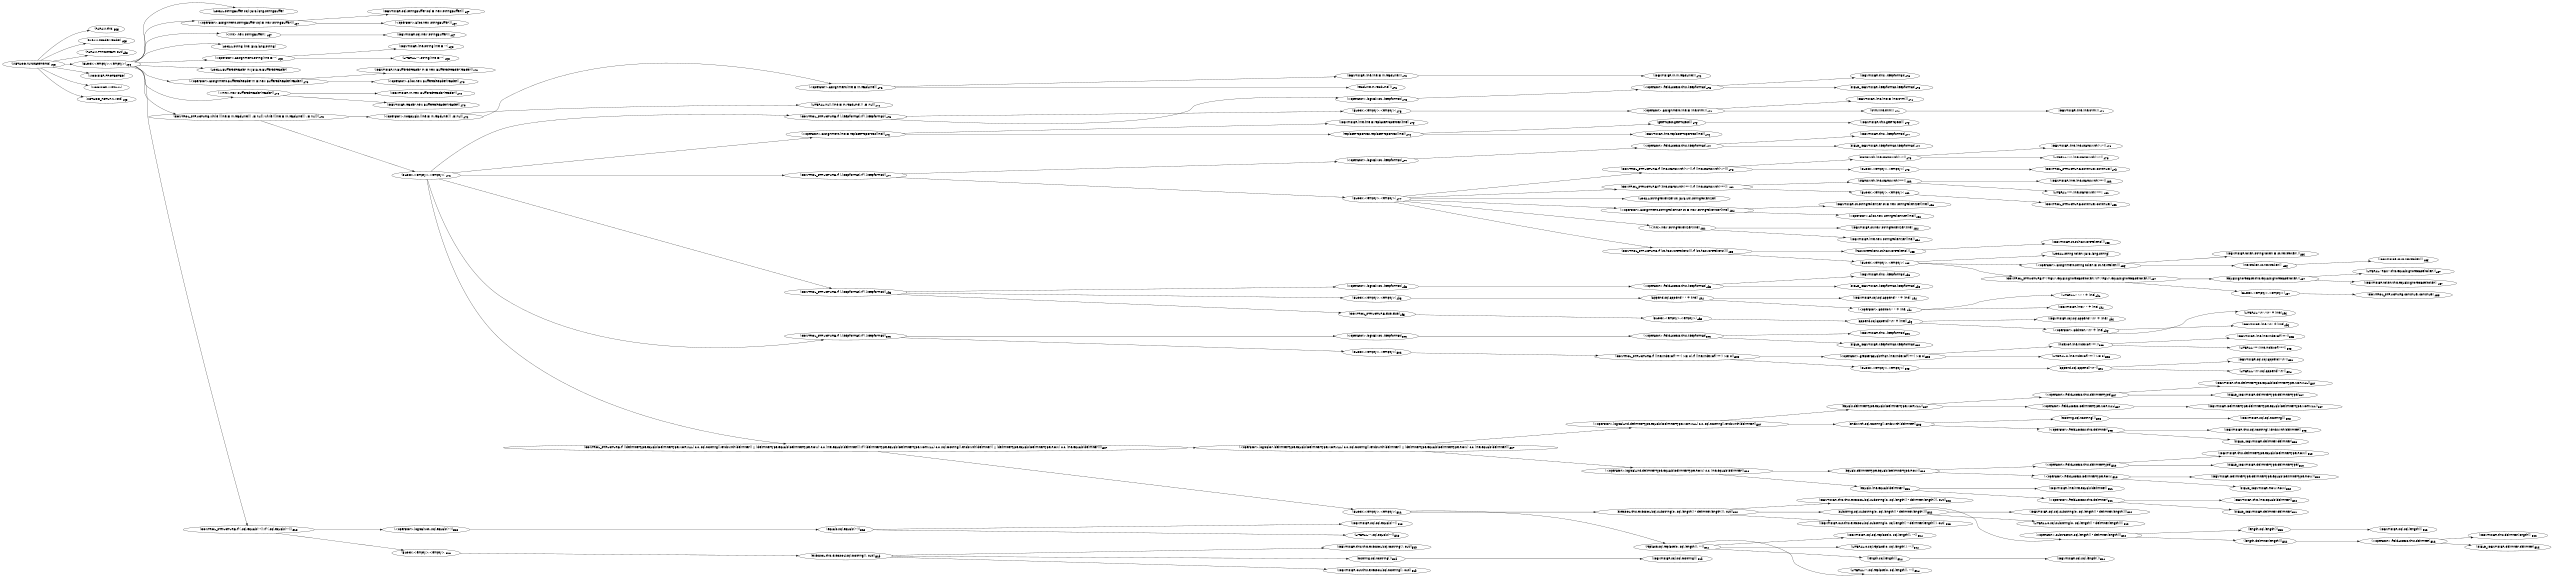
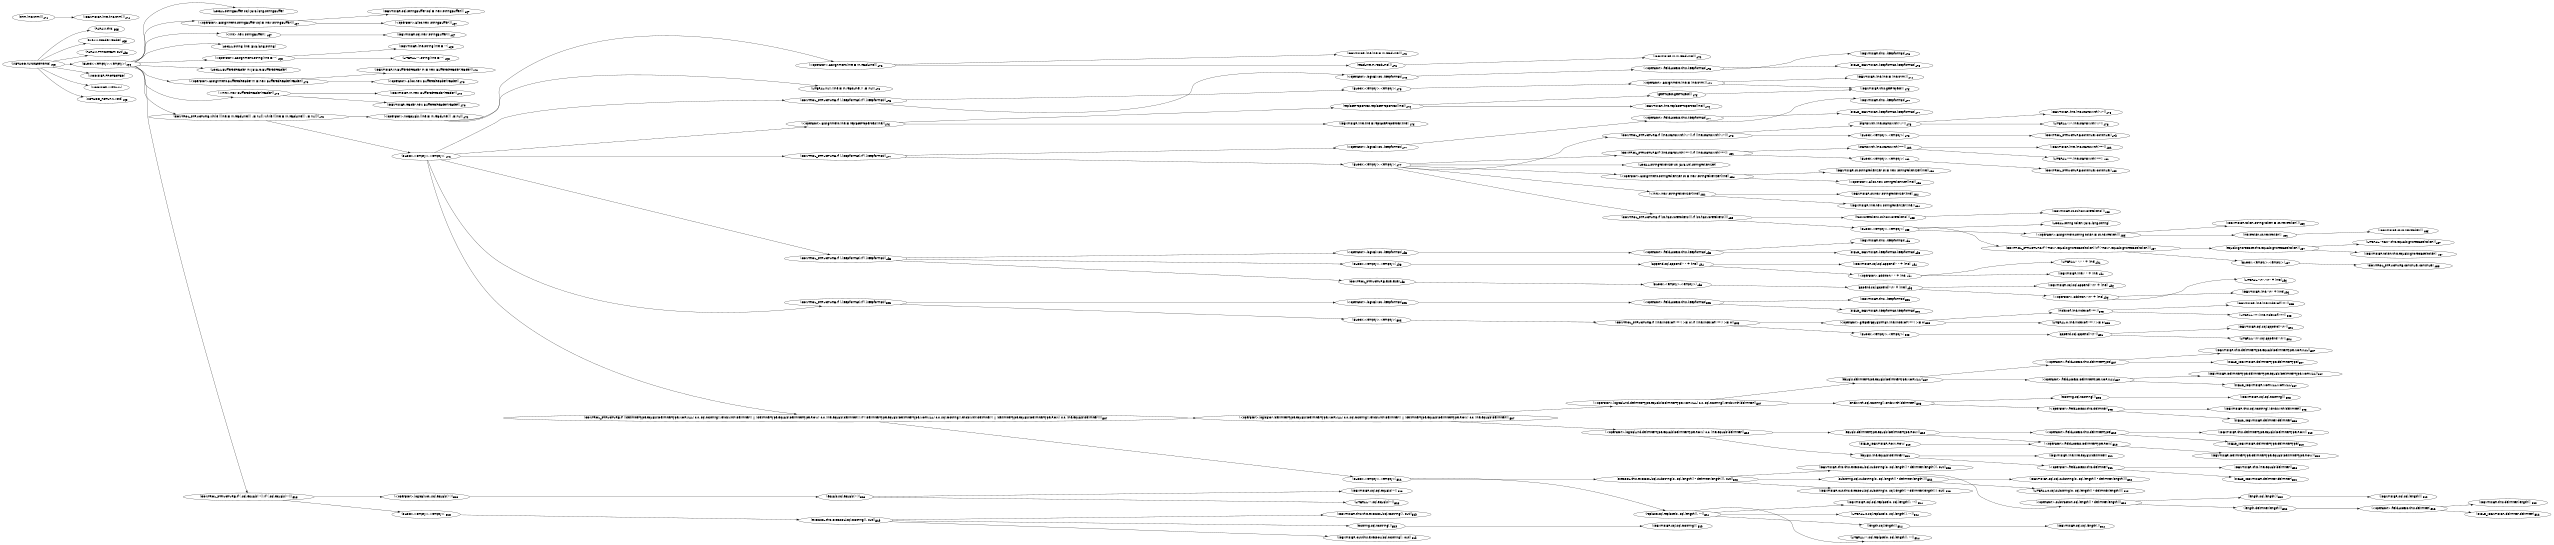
edge "(IDENTIFIER,line,line = in.readLine())" -> "(IDENTIFIER,in,in.readLine())": now "(readLine,in.readLine())" -> "(IDENTIFIER,in,in.readLine())"
edge "(<operator>.assignment,line = line.trim())" -> "(trim,line.trim())": now "(<operator>.assignment,line = line.trim())" -> "(IDENTIFIER,this,getProject())"
node "(FIELD_IDENTIFIER,NORMAL,NORMAL)": added
edge "(<operator>.fieldAccess,DelimiterType.ROW)" -> "(FIELD_IDENTIFIER,ROW,ROW)": reversed
